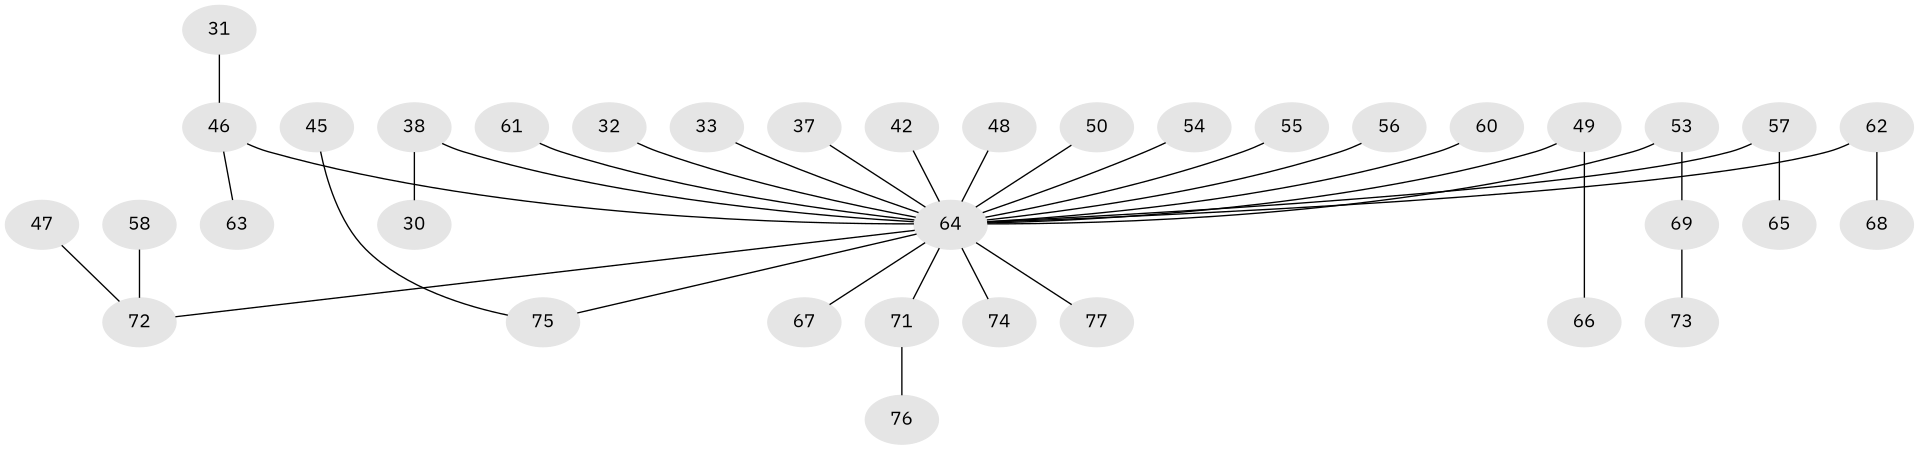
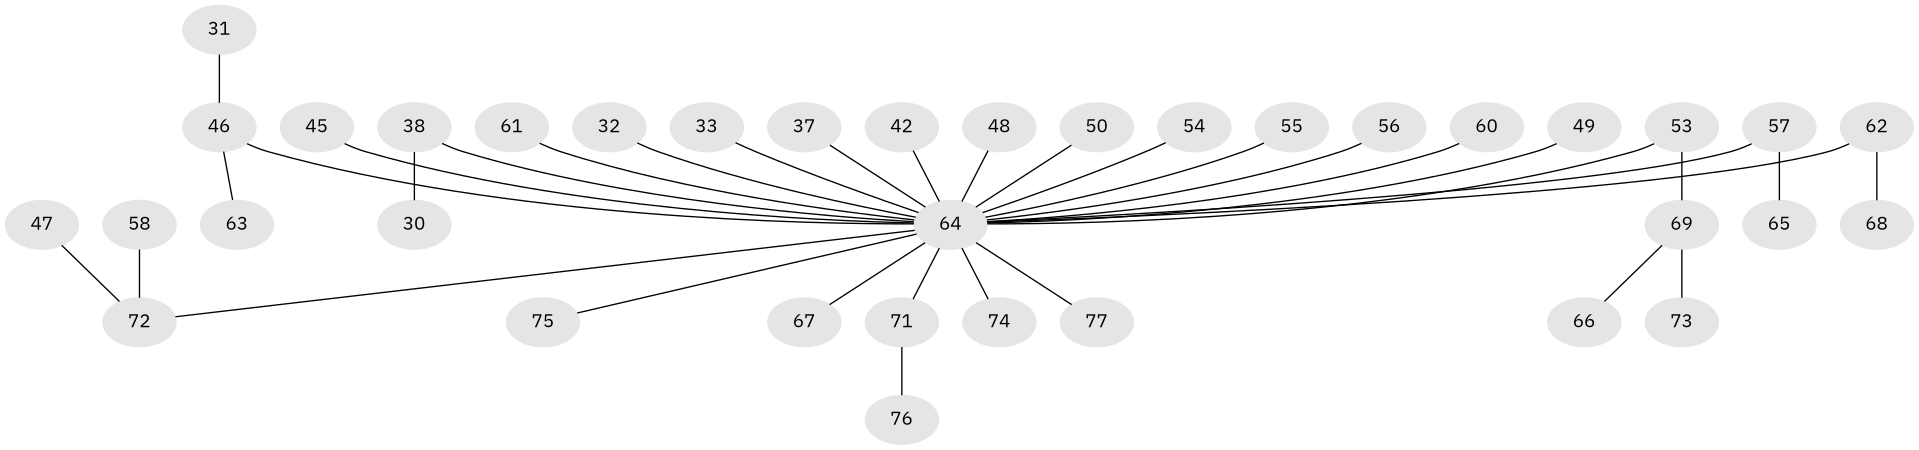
edge "49" -- "66": now "69" -- "66"
edge "45" -- "75": now "45" -- "64"
